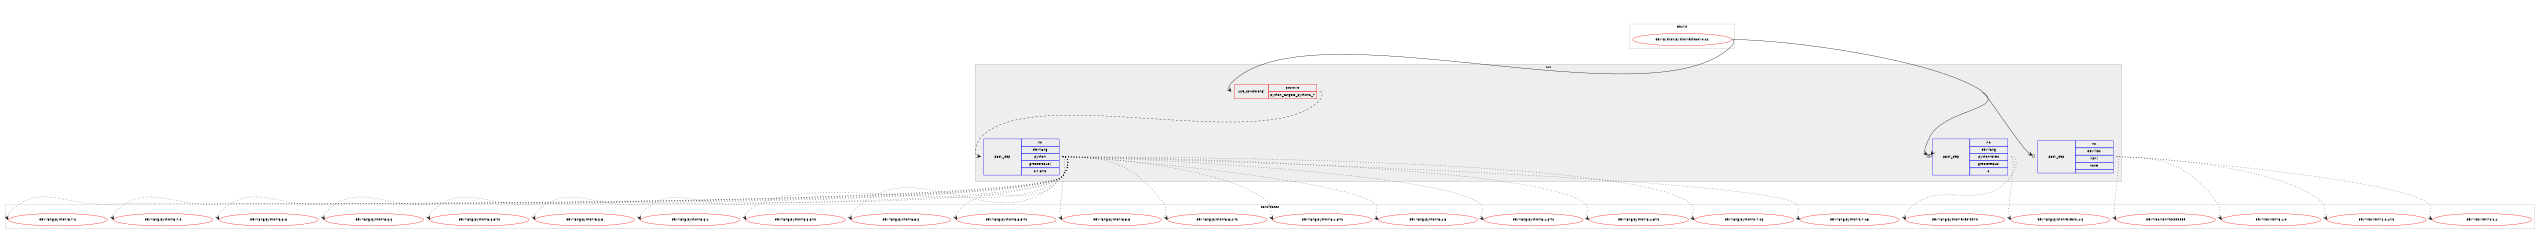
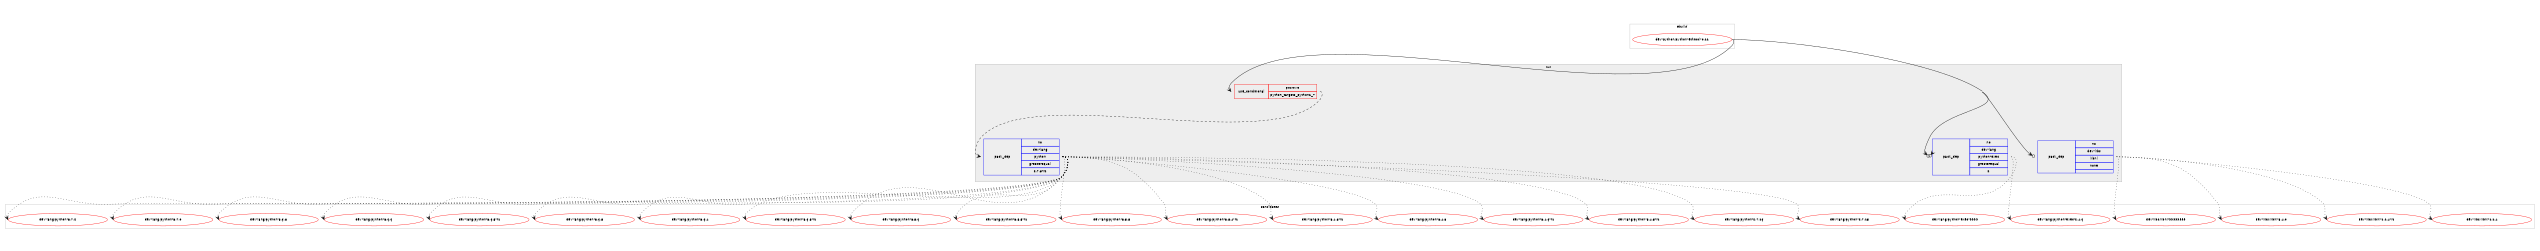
node "dev-lang/python-exec-9979": label "dev-lang/python-exec-9979" -> "dev-lang/python-exec-9999"
